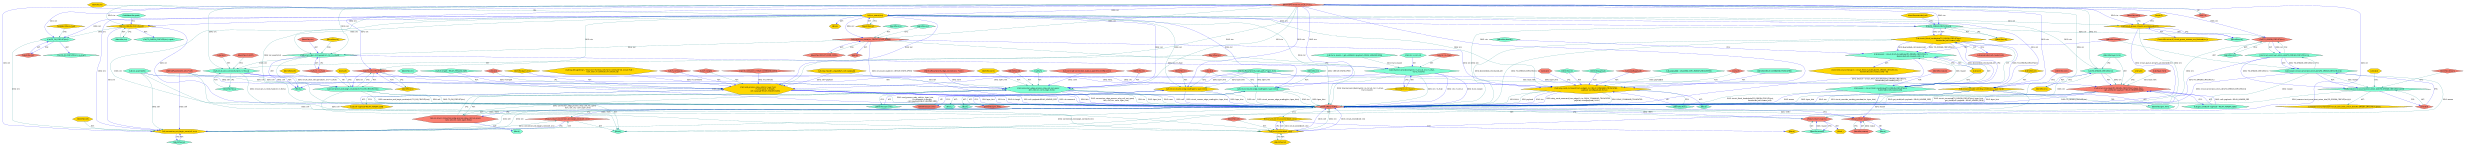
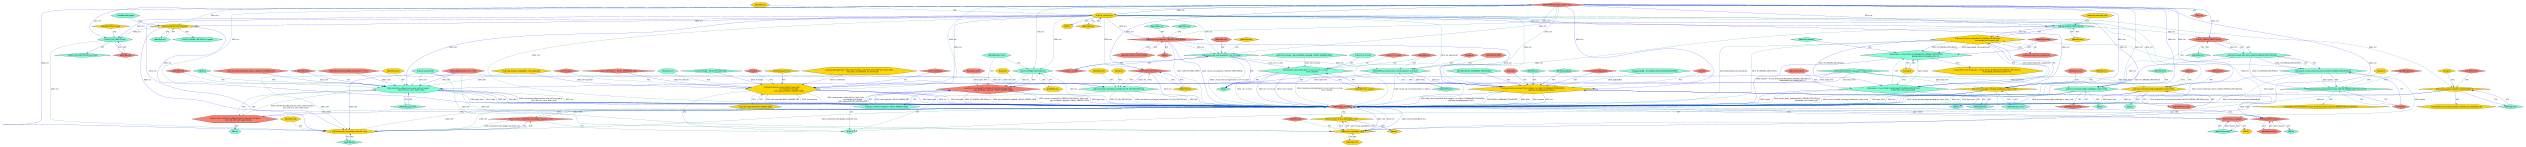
edge "(MethodParameterIn,circuit_t *circ)" -> "(Call,circuit_queue_streams_are_blocked(circ))": removed, label "DDG: circ"
node "(Call,circuit_set_n_circid_chan(circ, 0, NULL))": label "(Call,circuit_set_n_circid_chan(circ, 0, NULL))" -> "(MethodReturn,circuit_set_n_circid_chan(circ, 0, NULL))"
